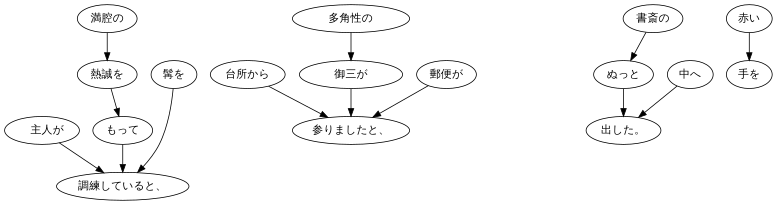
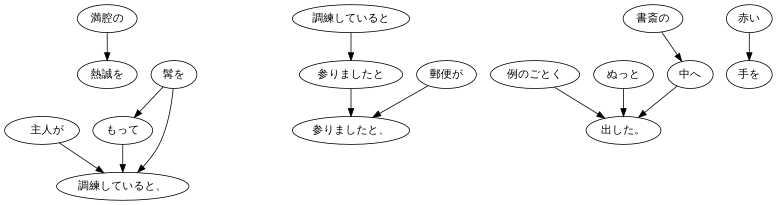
node "多角性の": label "多角性の" -> "調練していると"
edge "書斎の" -> "ぬっと": now "書斎の" -> "中へ"
node "台所から": removed
node "御三が": label "御三が" -> "参りましたと"
node "例のごとく": added
edge "熱誠を" -> "もって": now "髯を" -> "もって"
